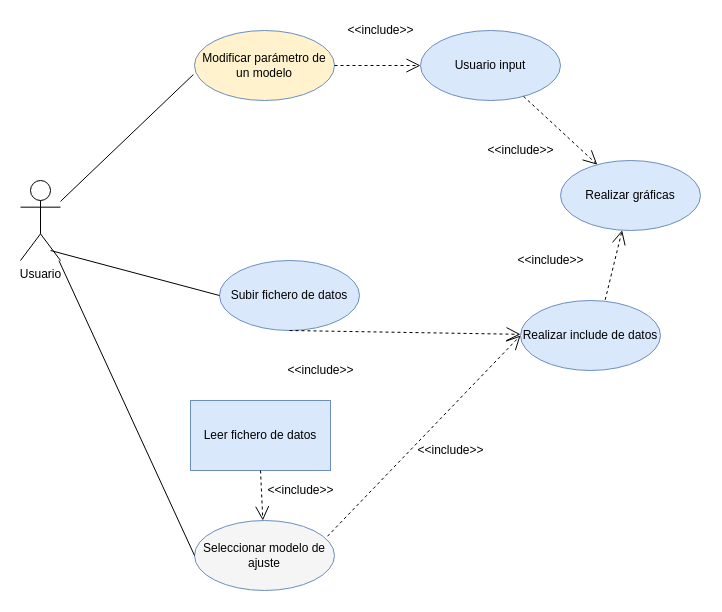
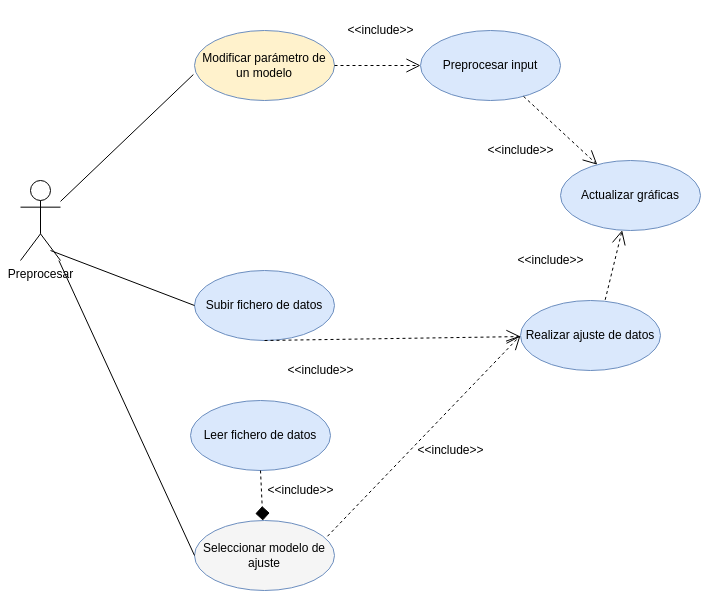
node "Usuario input": label "Usuario input" -> "Preprocesar input"
node "Realizar gráficas": label "Realizar gráficas" -> "Actualizar gráficas"
node "Usuario": label "Usuario" -> "Preprocesar"
node "Subir fichero de datos": moved (290, 296) -> (265, 306)
node "Realizar include de datos": label "Realizar include de datos" -> "Realizar ajuste de datos"
node "Leer fichero de datos": shape rectangle -> ellipse
edge "Leer fichero de datos" -> "Seleccionar modelo de ajuste": arrowhead open -> diamond
